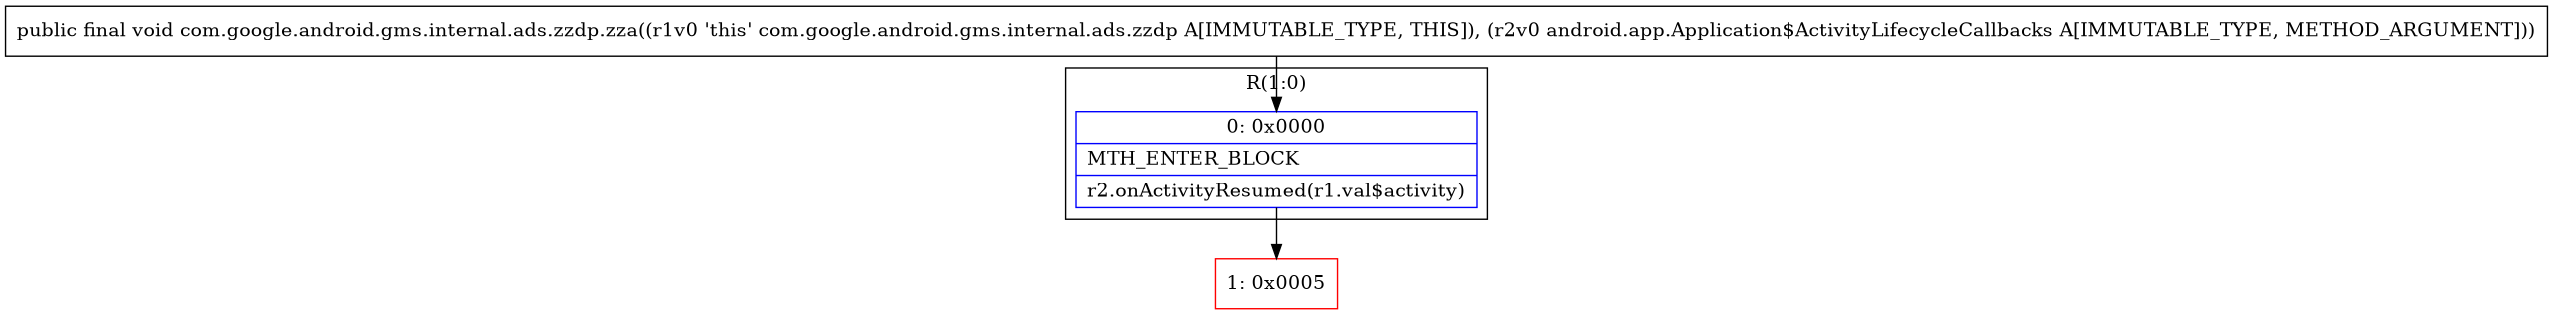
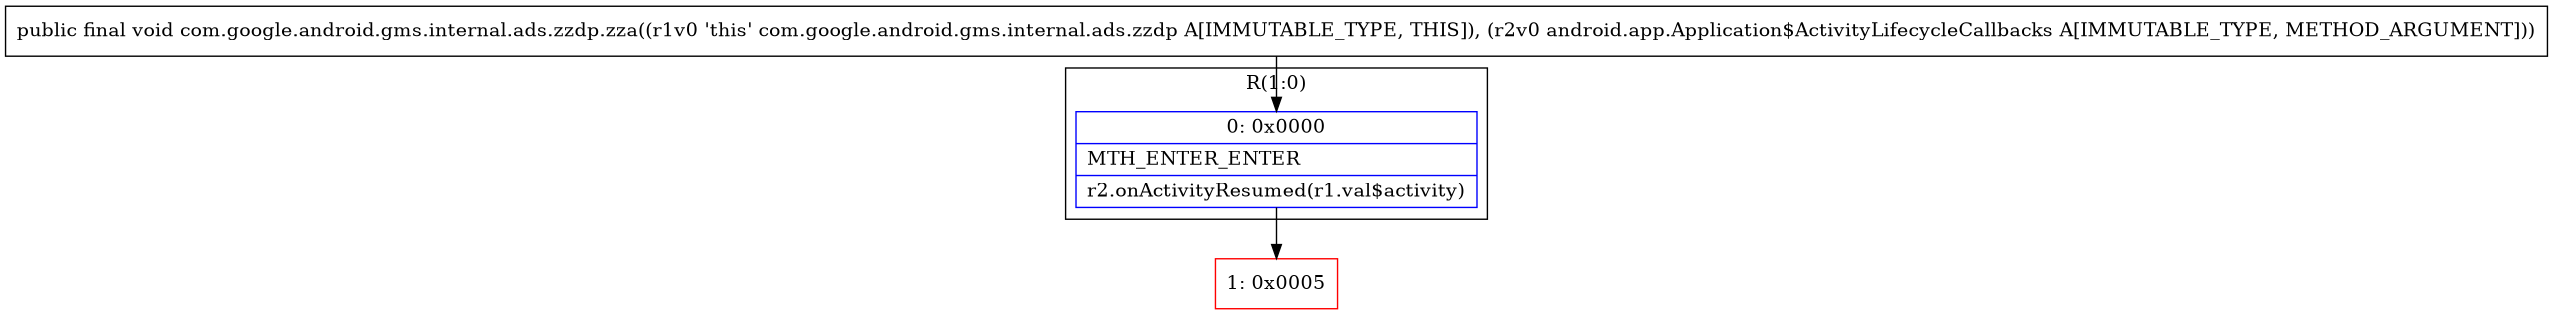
node "0: 0x0000": text "MTH_ENTER_BLOCK" -> "MTH_ENTER_ENTER"
